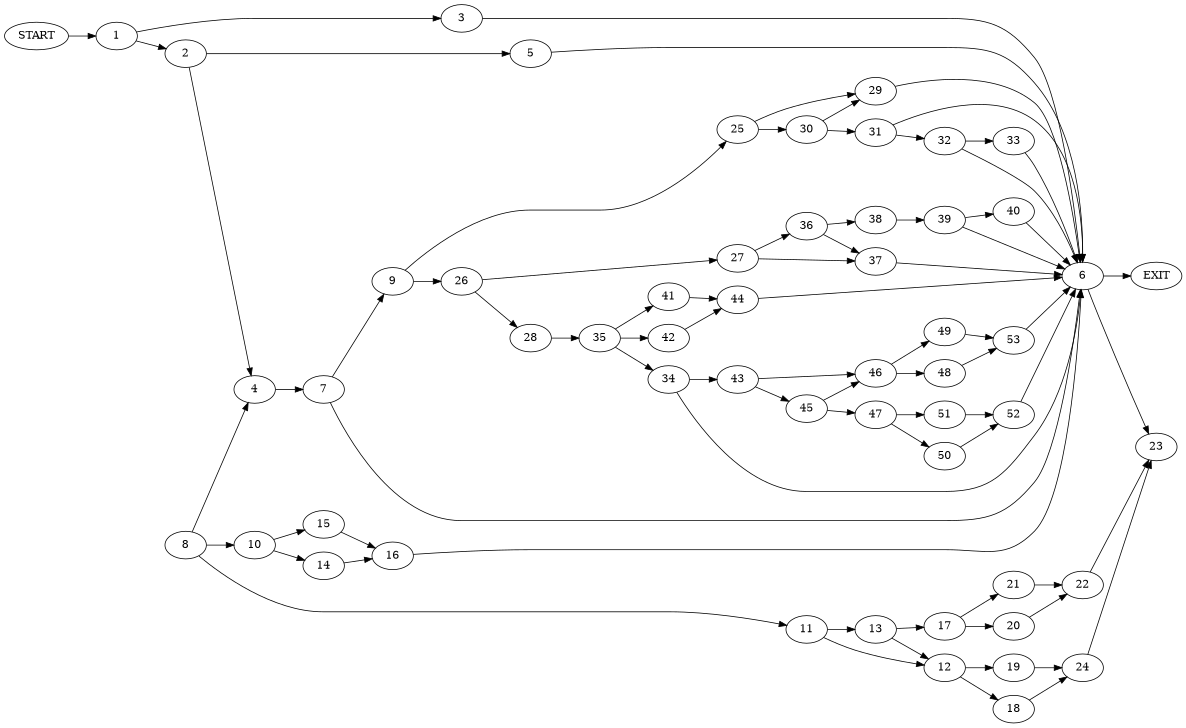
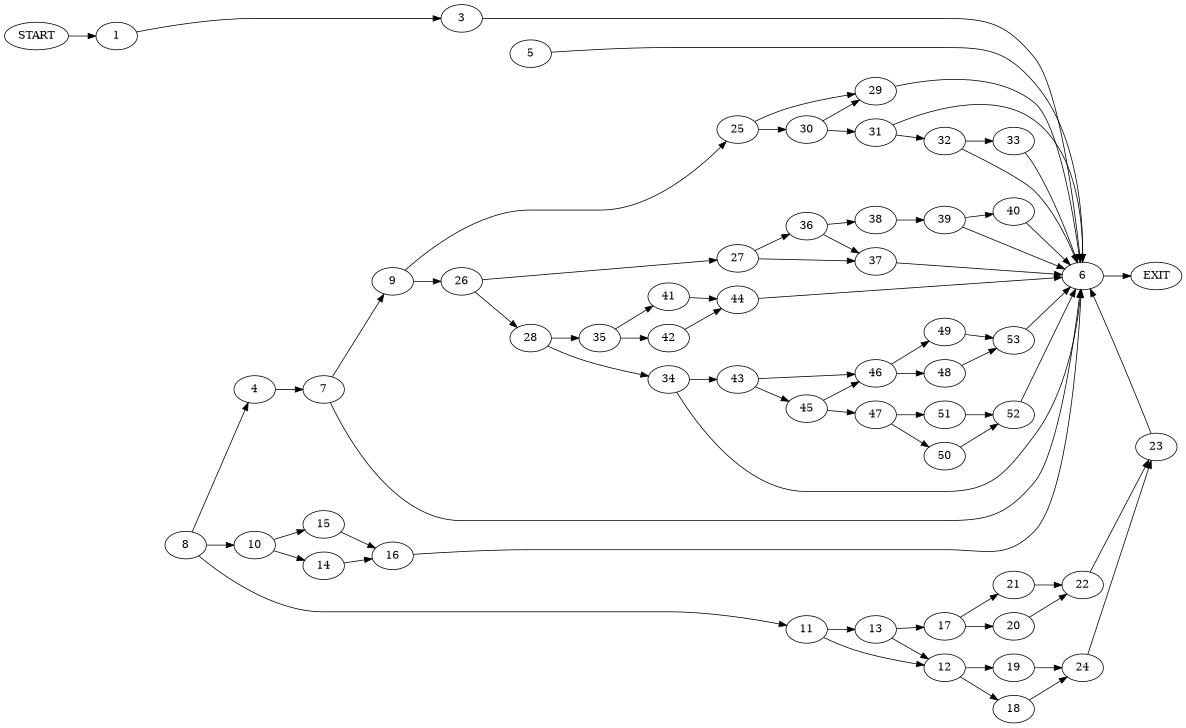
node "2": removed
edge "35" -> "34": now "28" -> "34"
edge "6" -> "23": reversed
